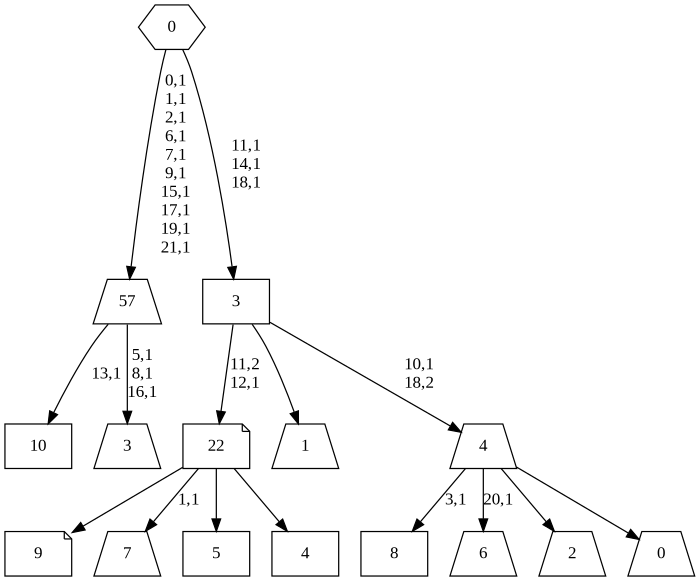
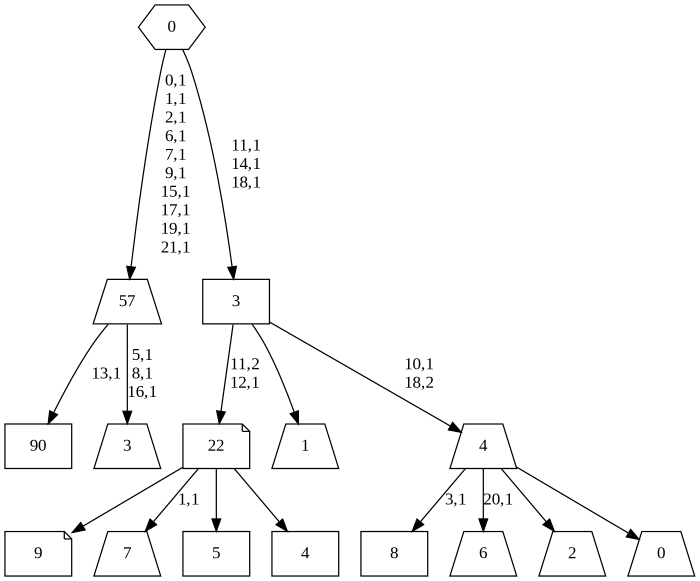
node "10": label "10" -> "90"
